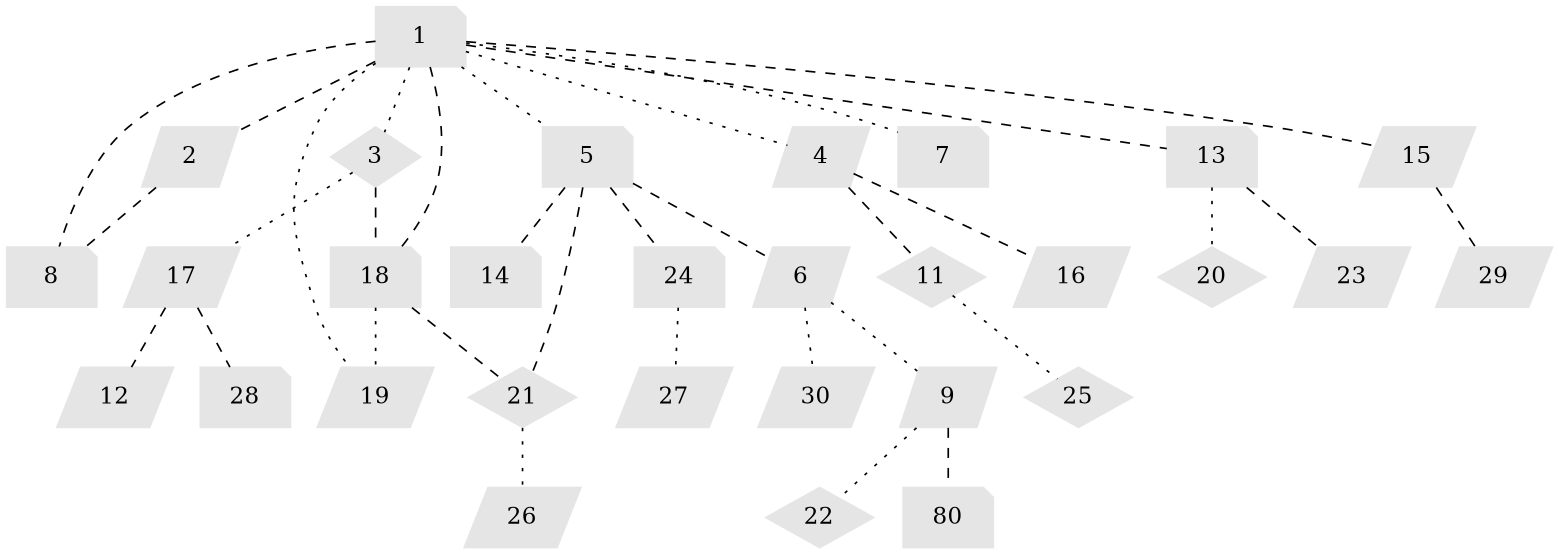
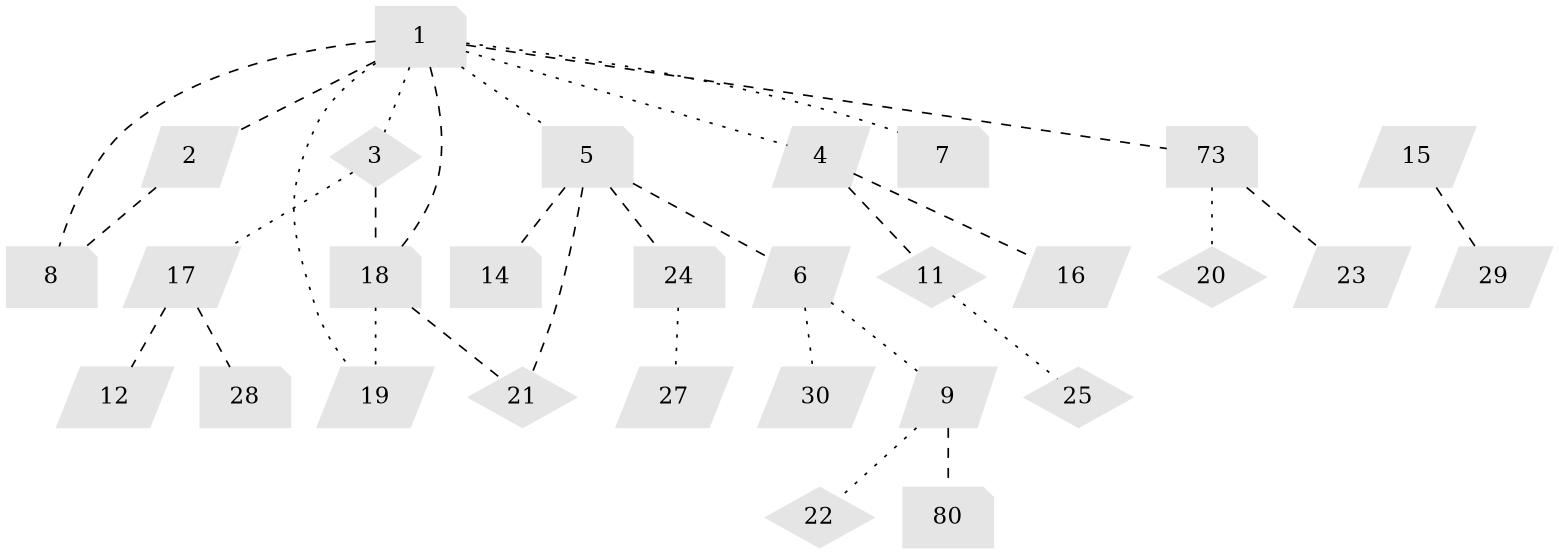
edge "1" -- "15": removed
node "13": label "13" -> "73"
node "26": removed
